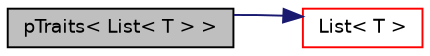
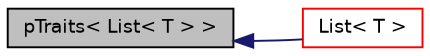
edge "pTraits< List< T > >" -> "List< T >": reversed
